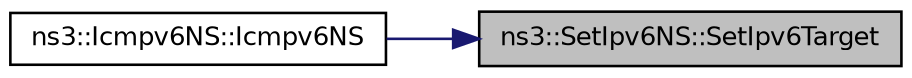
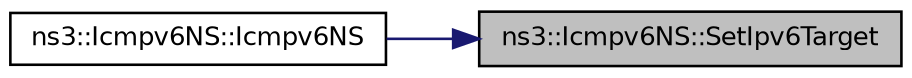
node "ns3::SetIpv6NS::SetIpv6Target": label "ns3::SetIpv6NS::SetIpv6Target" -> "ns3::Icmpv6NS::SetIpv6Target"
